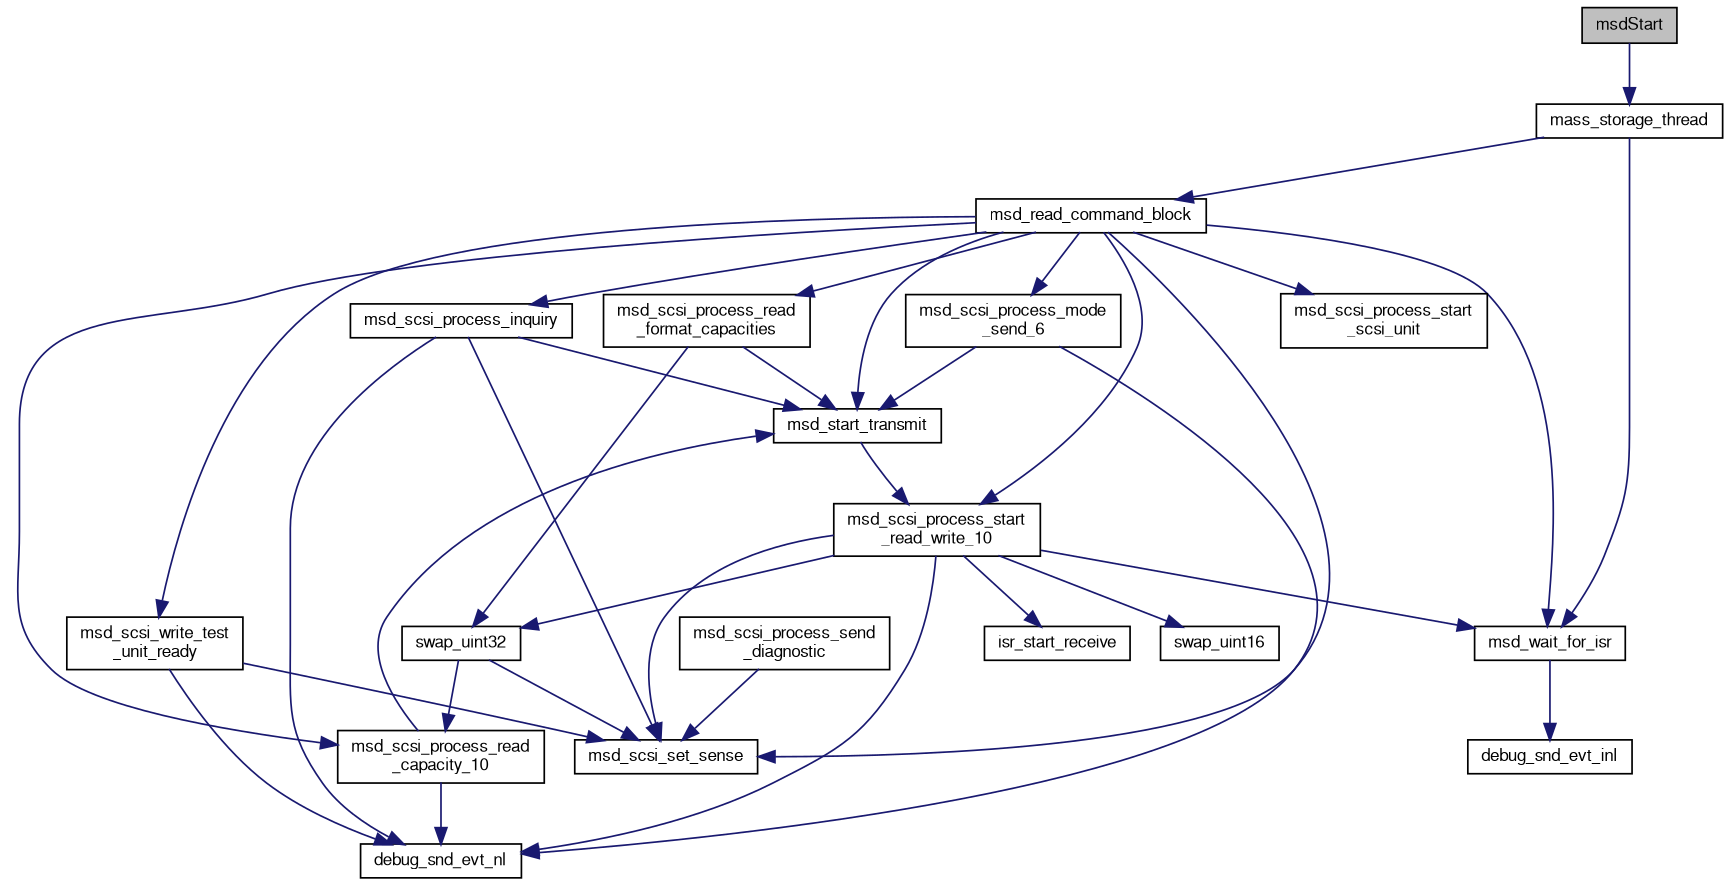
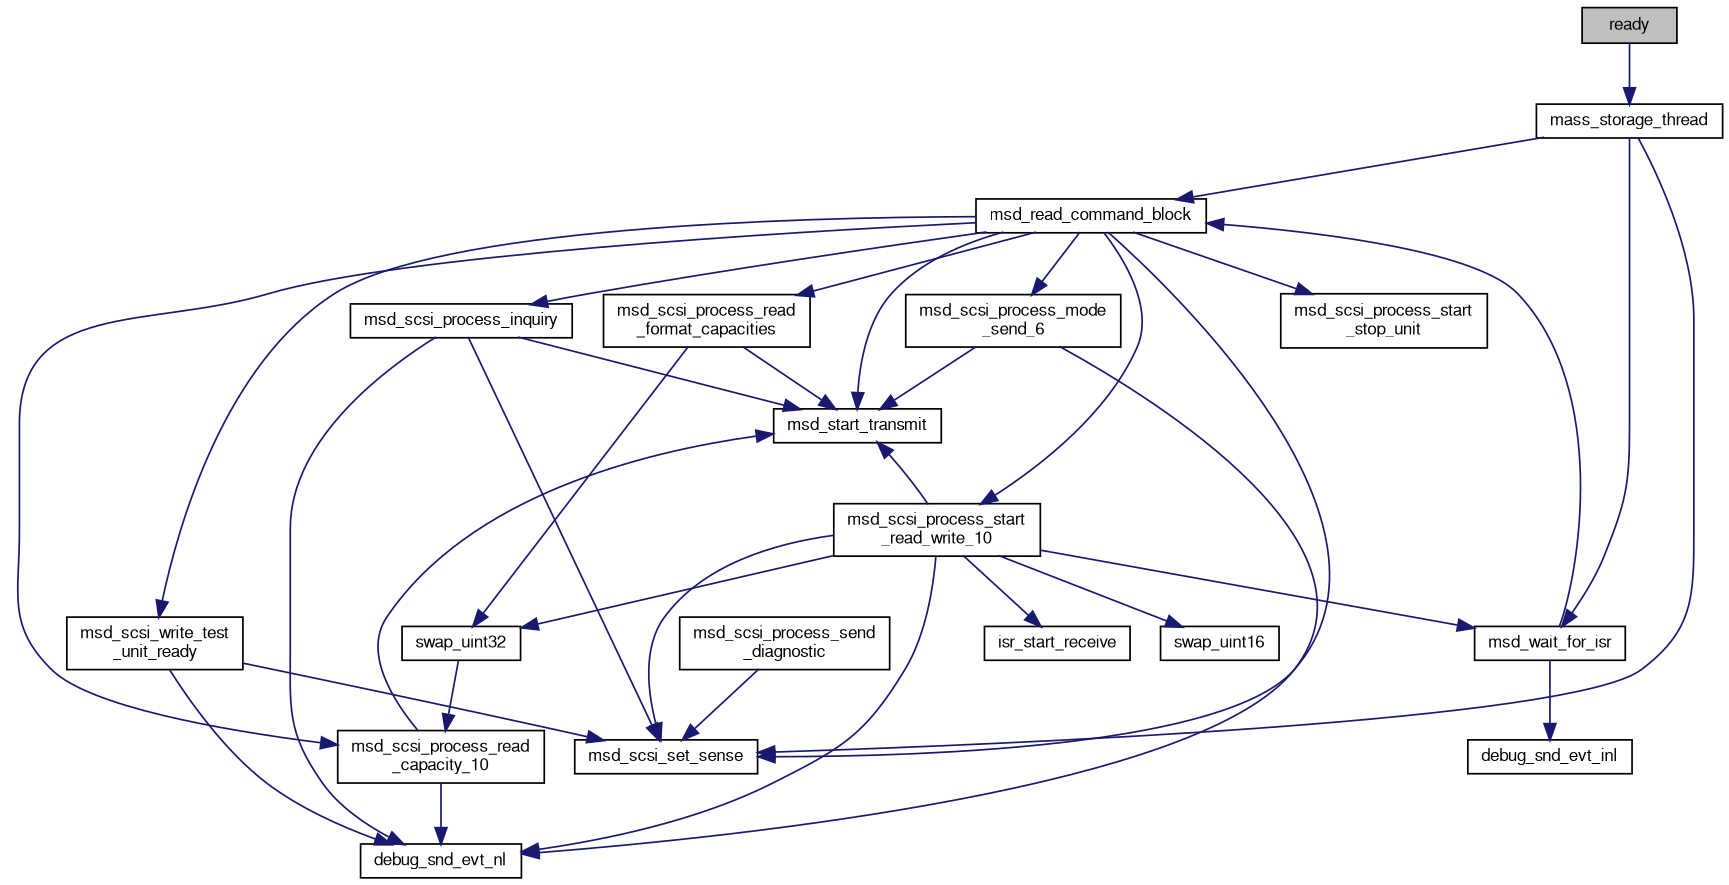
node "msdStart": label "msdStart" -> "ready"
edge "msd_read_command_block" -> "msd_wait_for_isr": reversed
node "msd_scsi_process_start _scsi_unit": label "msd_scsi_process_start _scsi_unit" -> "msd_scsi_process_start _stop_unit"
edge "msd_start_transmit" -> "msd_scsi_process_start _read_write_10": reversed
edge "swap_uint32" -> "msd_scsi_set_sense": now "mass_storage_thread" -> "msd_scsi_set_sense"
